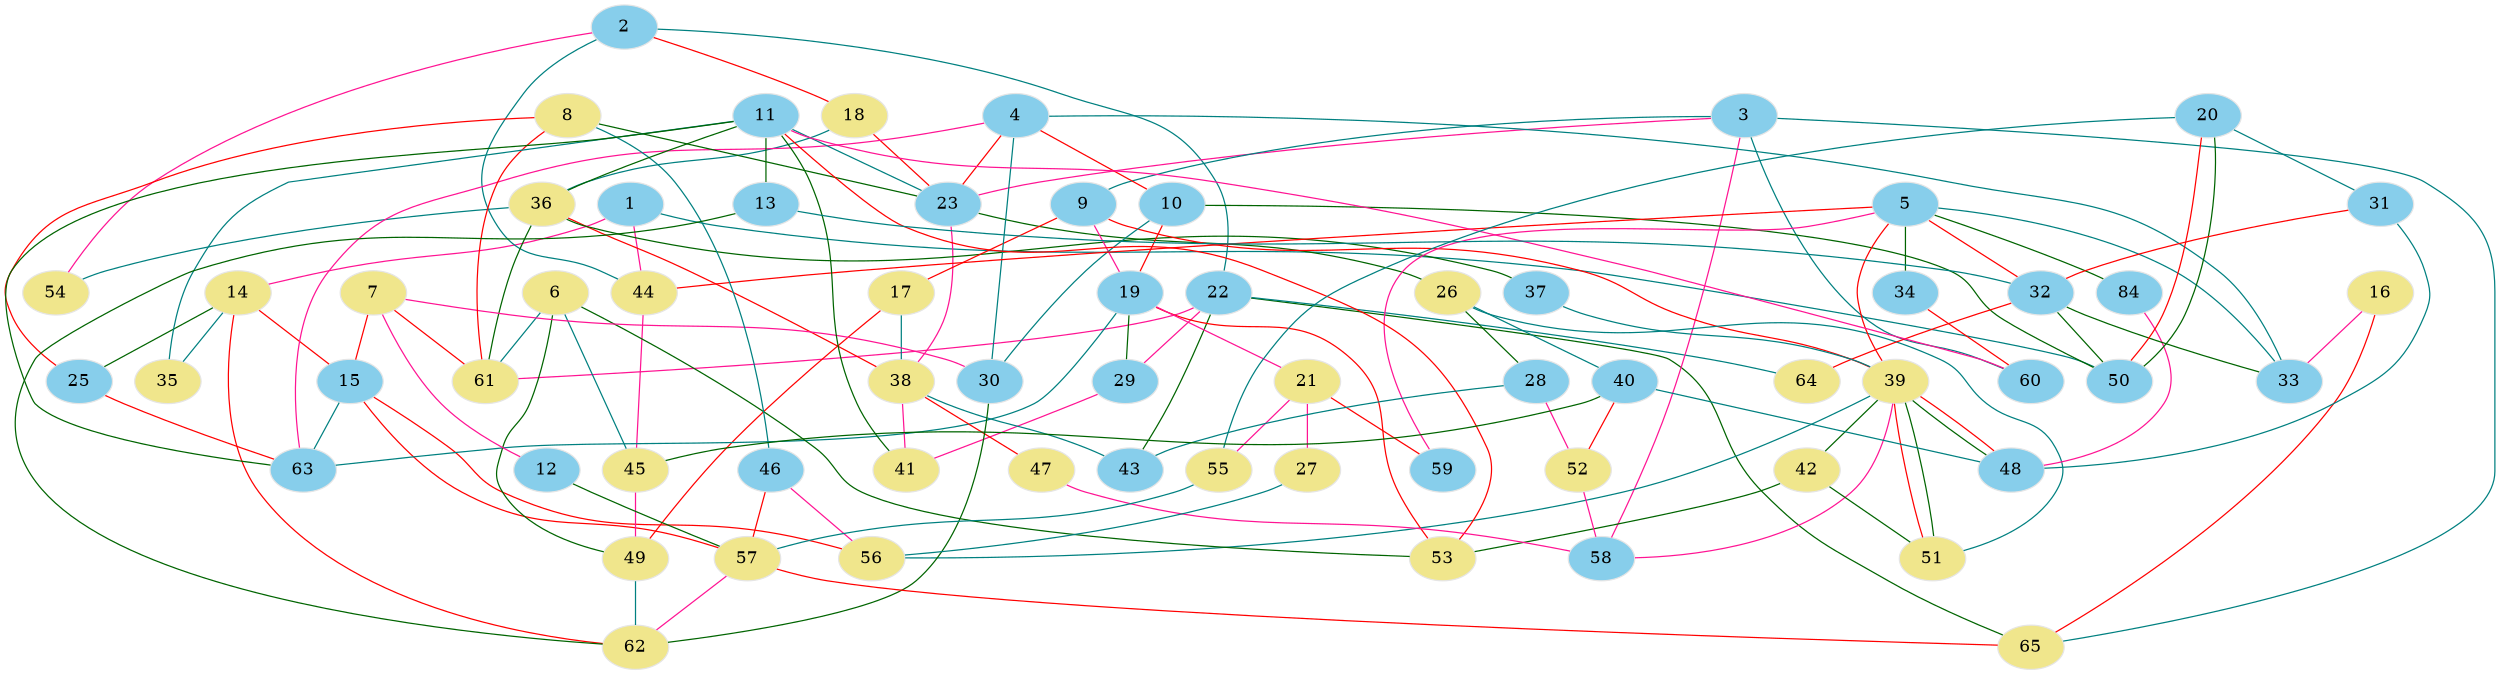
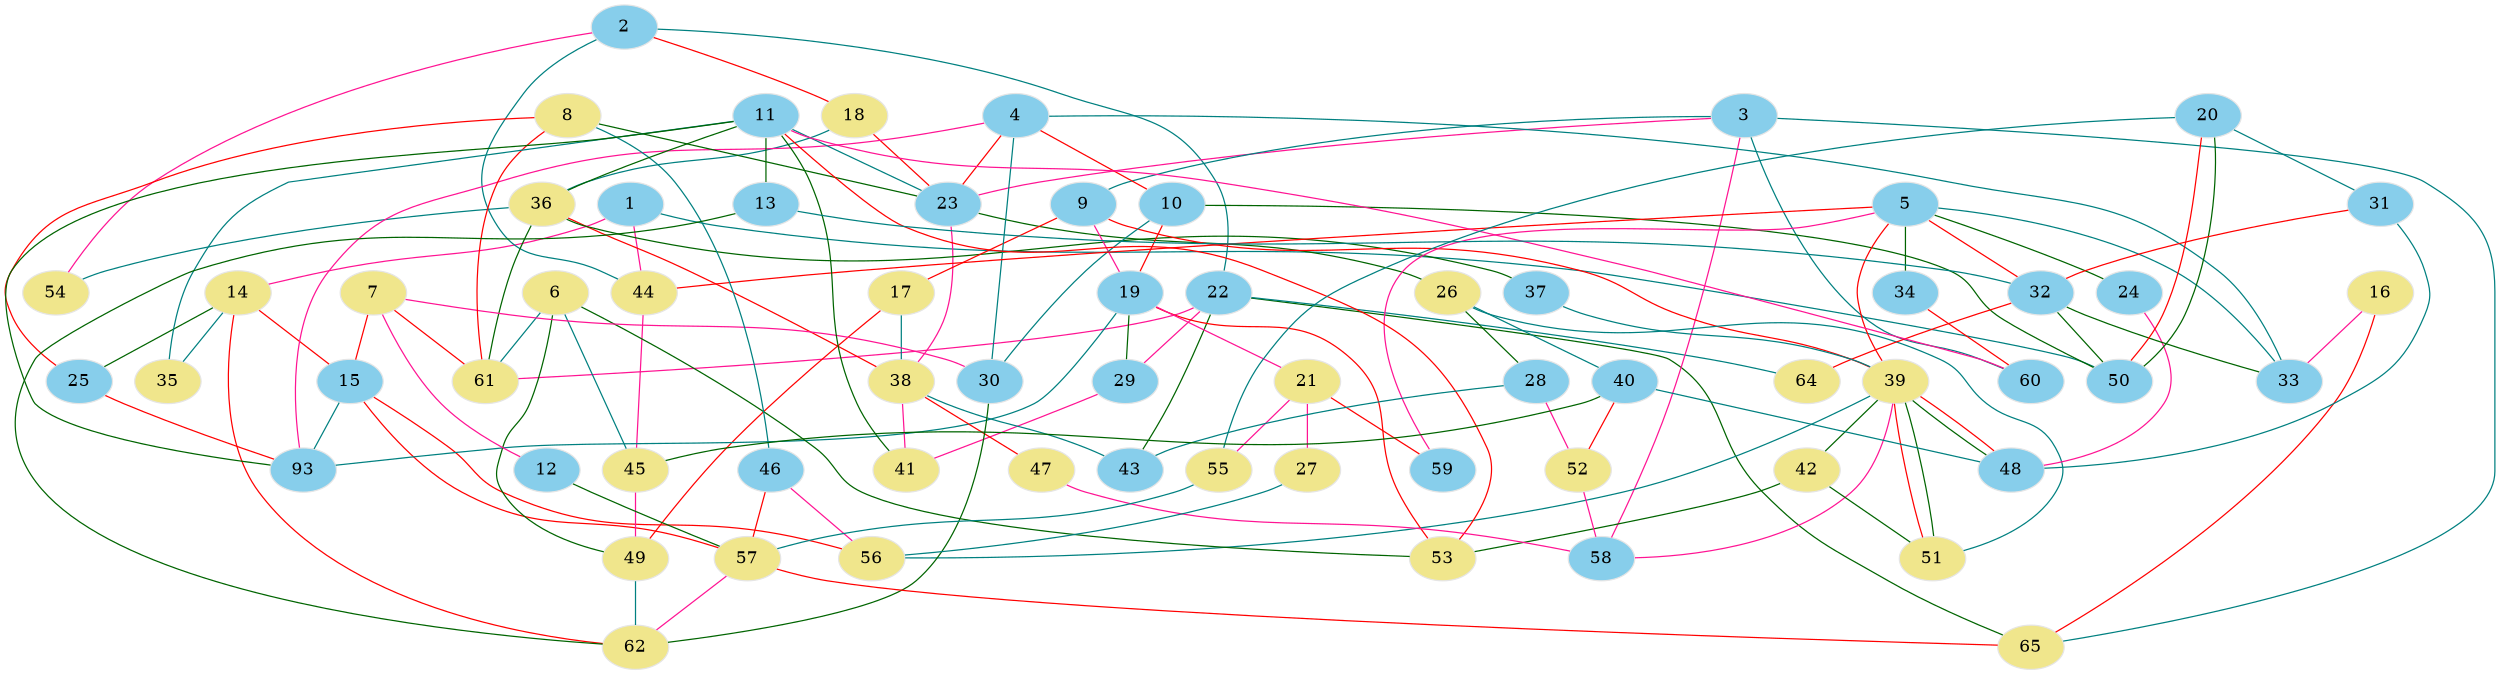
node "84": label "84" -> "24"
node "63": label "63" -> "93"
